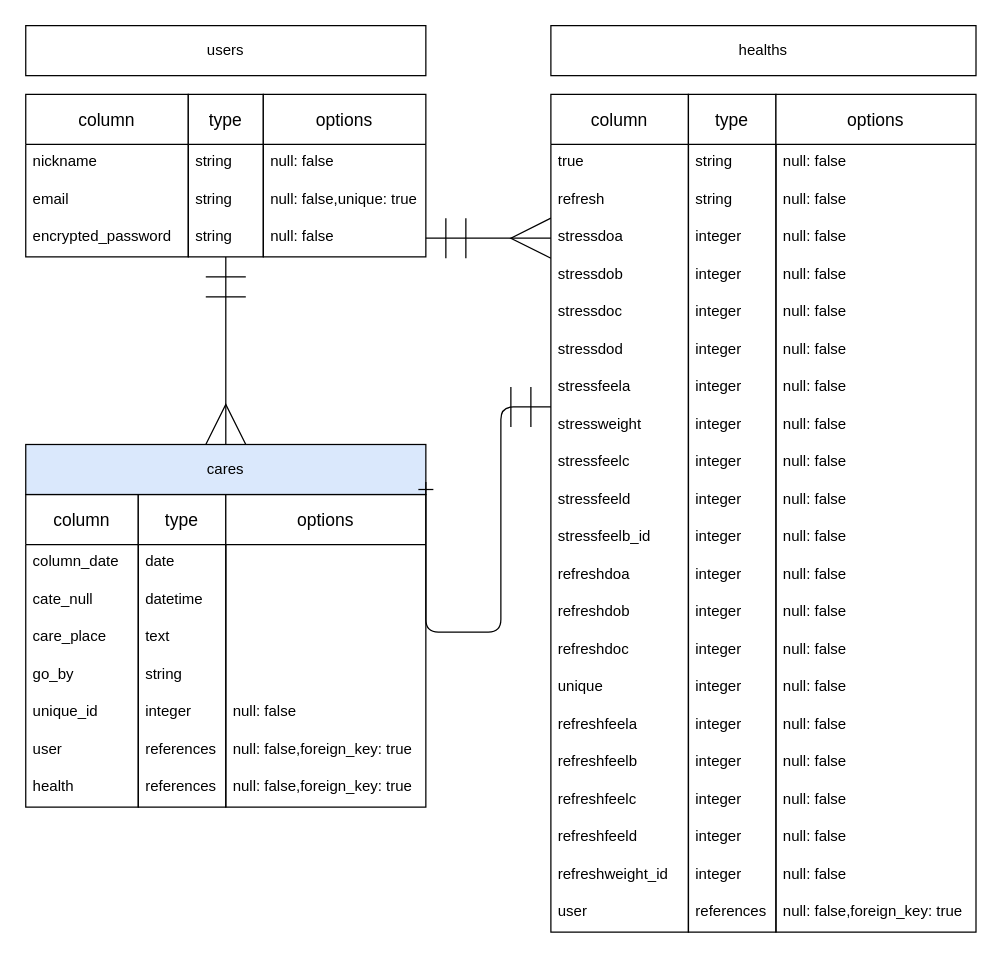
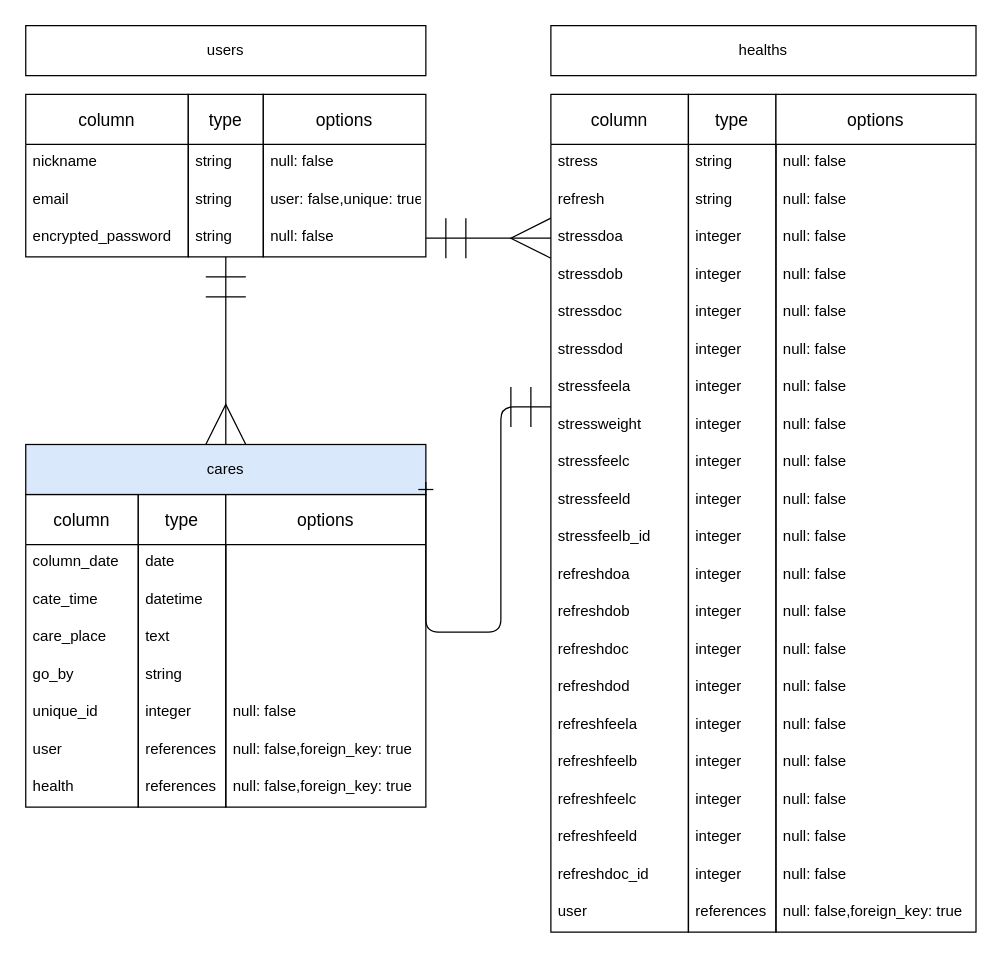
node "true": label "true" -> "stress"
node "null: false,unique: true": label "null: false,unique: true" -> "user: false,unique: true"
node "cate_null": label "cate_null" -> "cate_time"
node "unique": label "unique" -> "refreshdod"
node "refreshweight_id": label "refreshweight_id" -> "refreshdoc_id"
